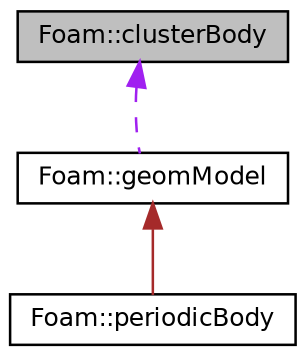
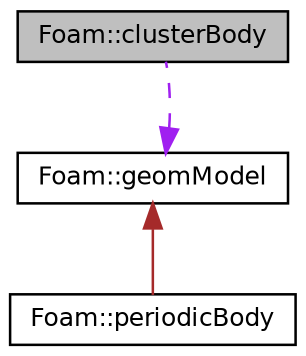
edge "Foam::geomModel" -> "Foam::clusterBody": reversed
